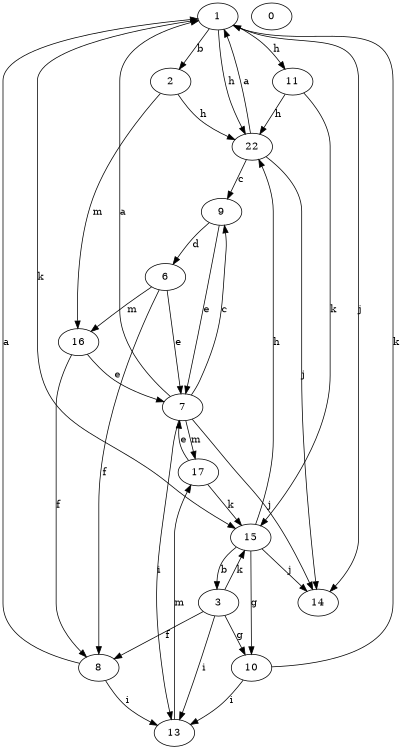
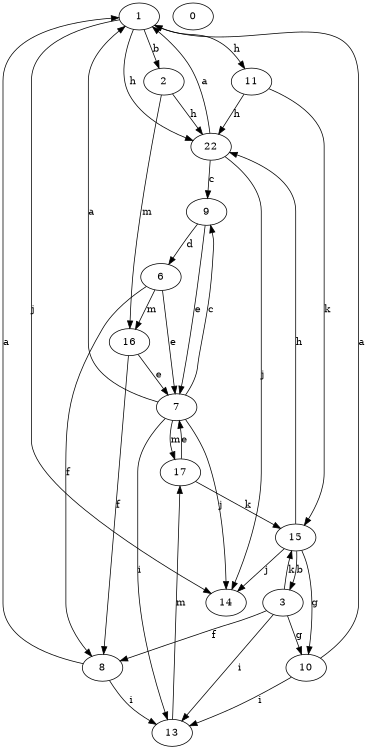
edge "1" -> "15": removed, label "k"
edge "10" -> "1": label "k" -> "a"
